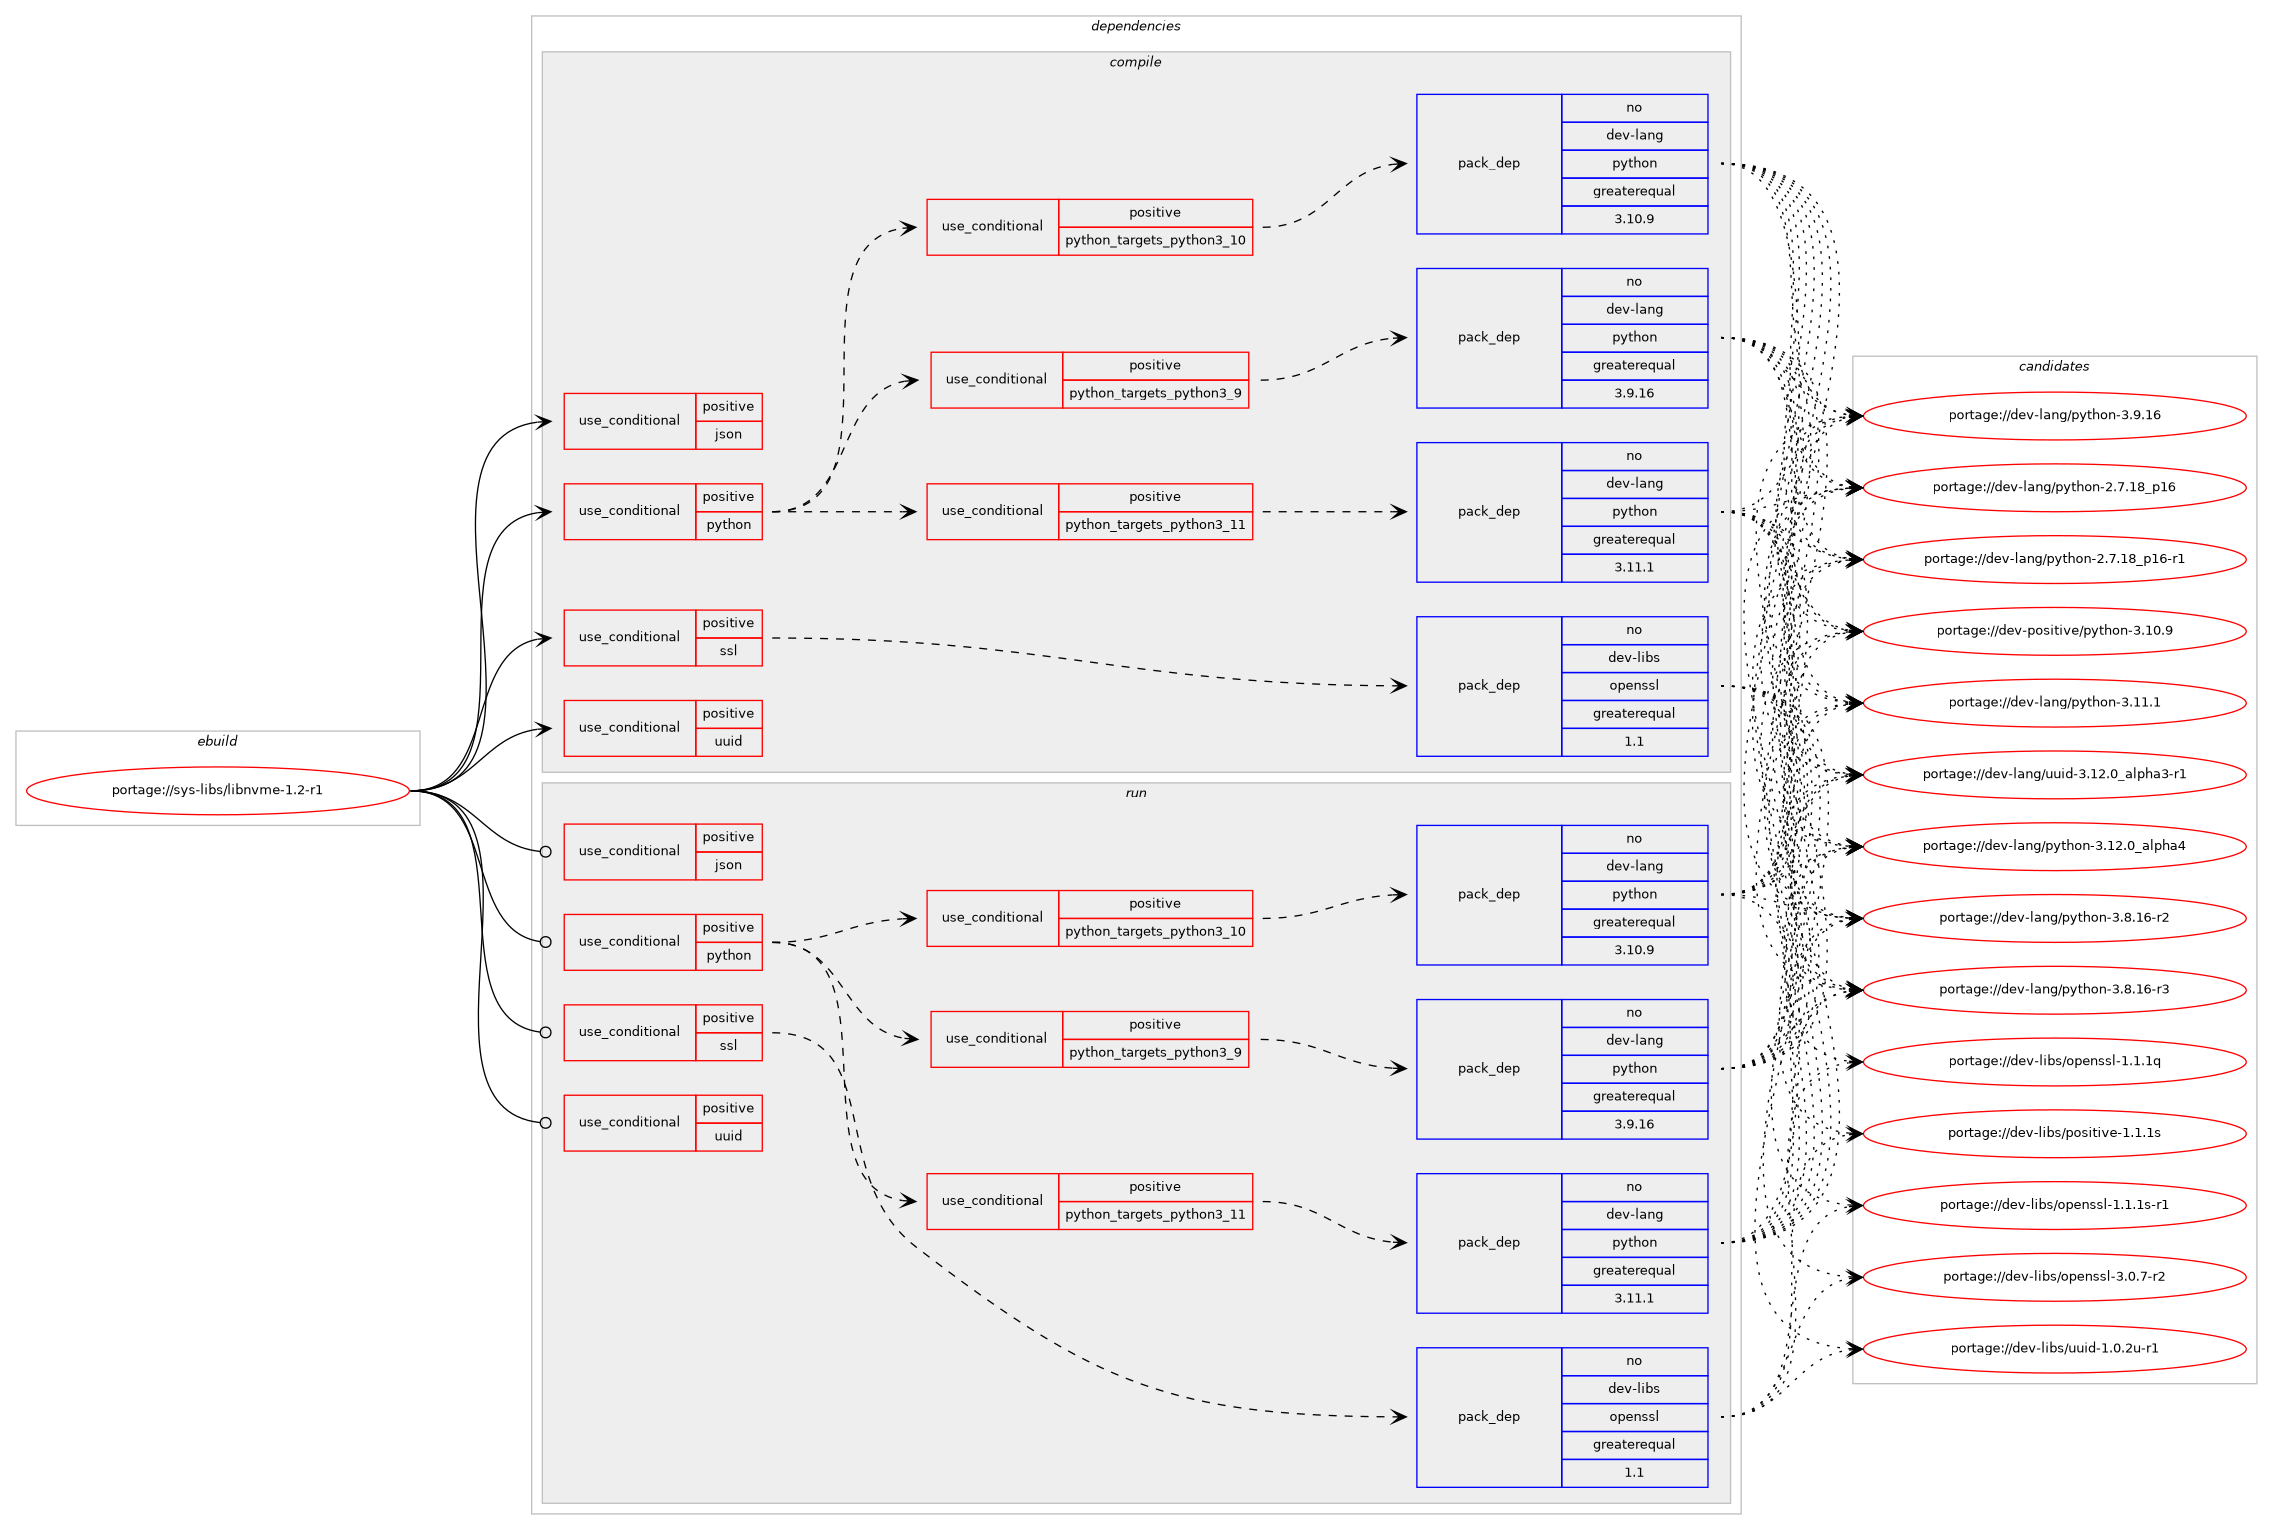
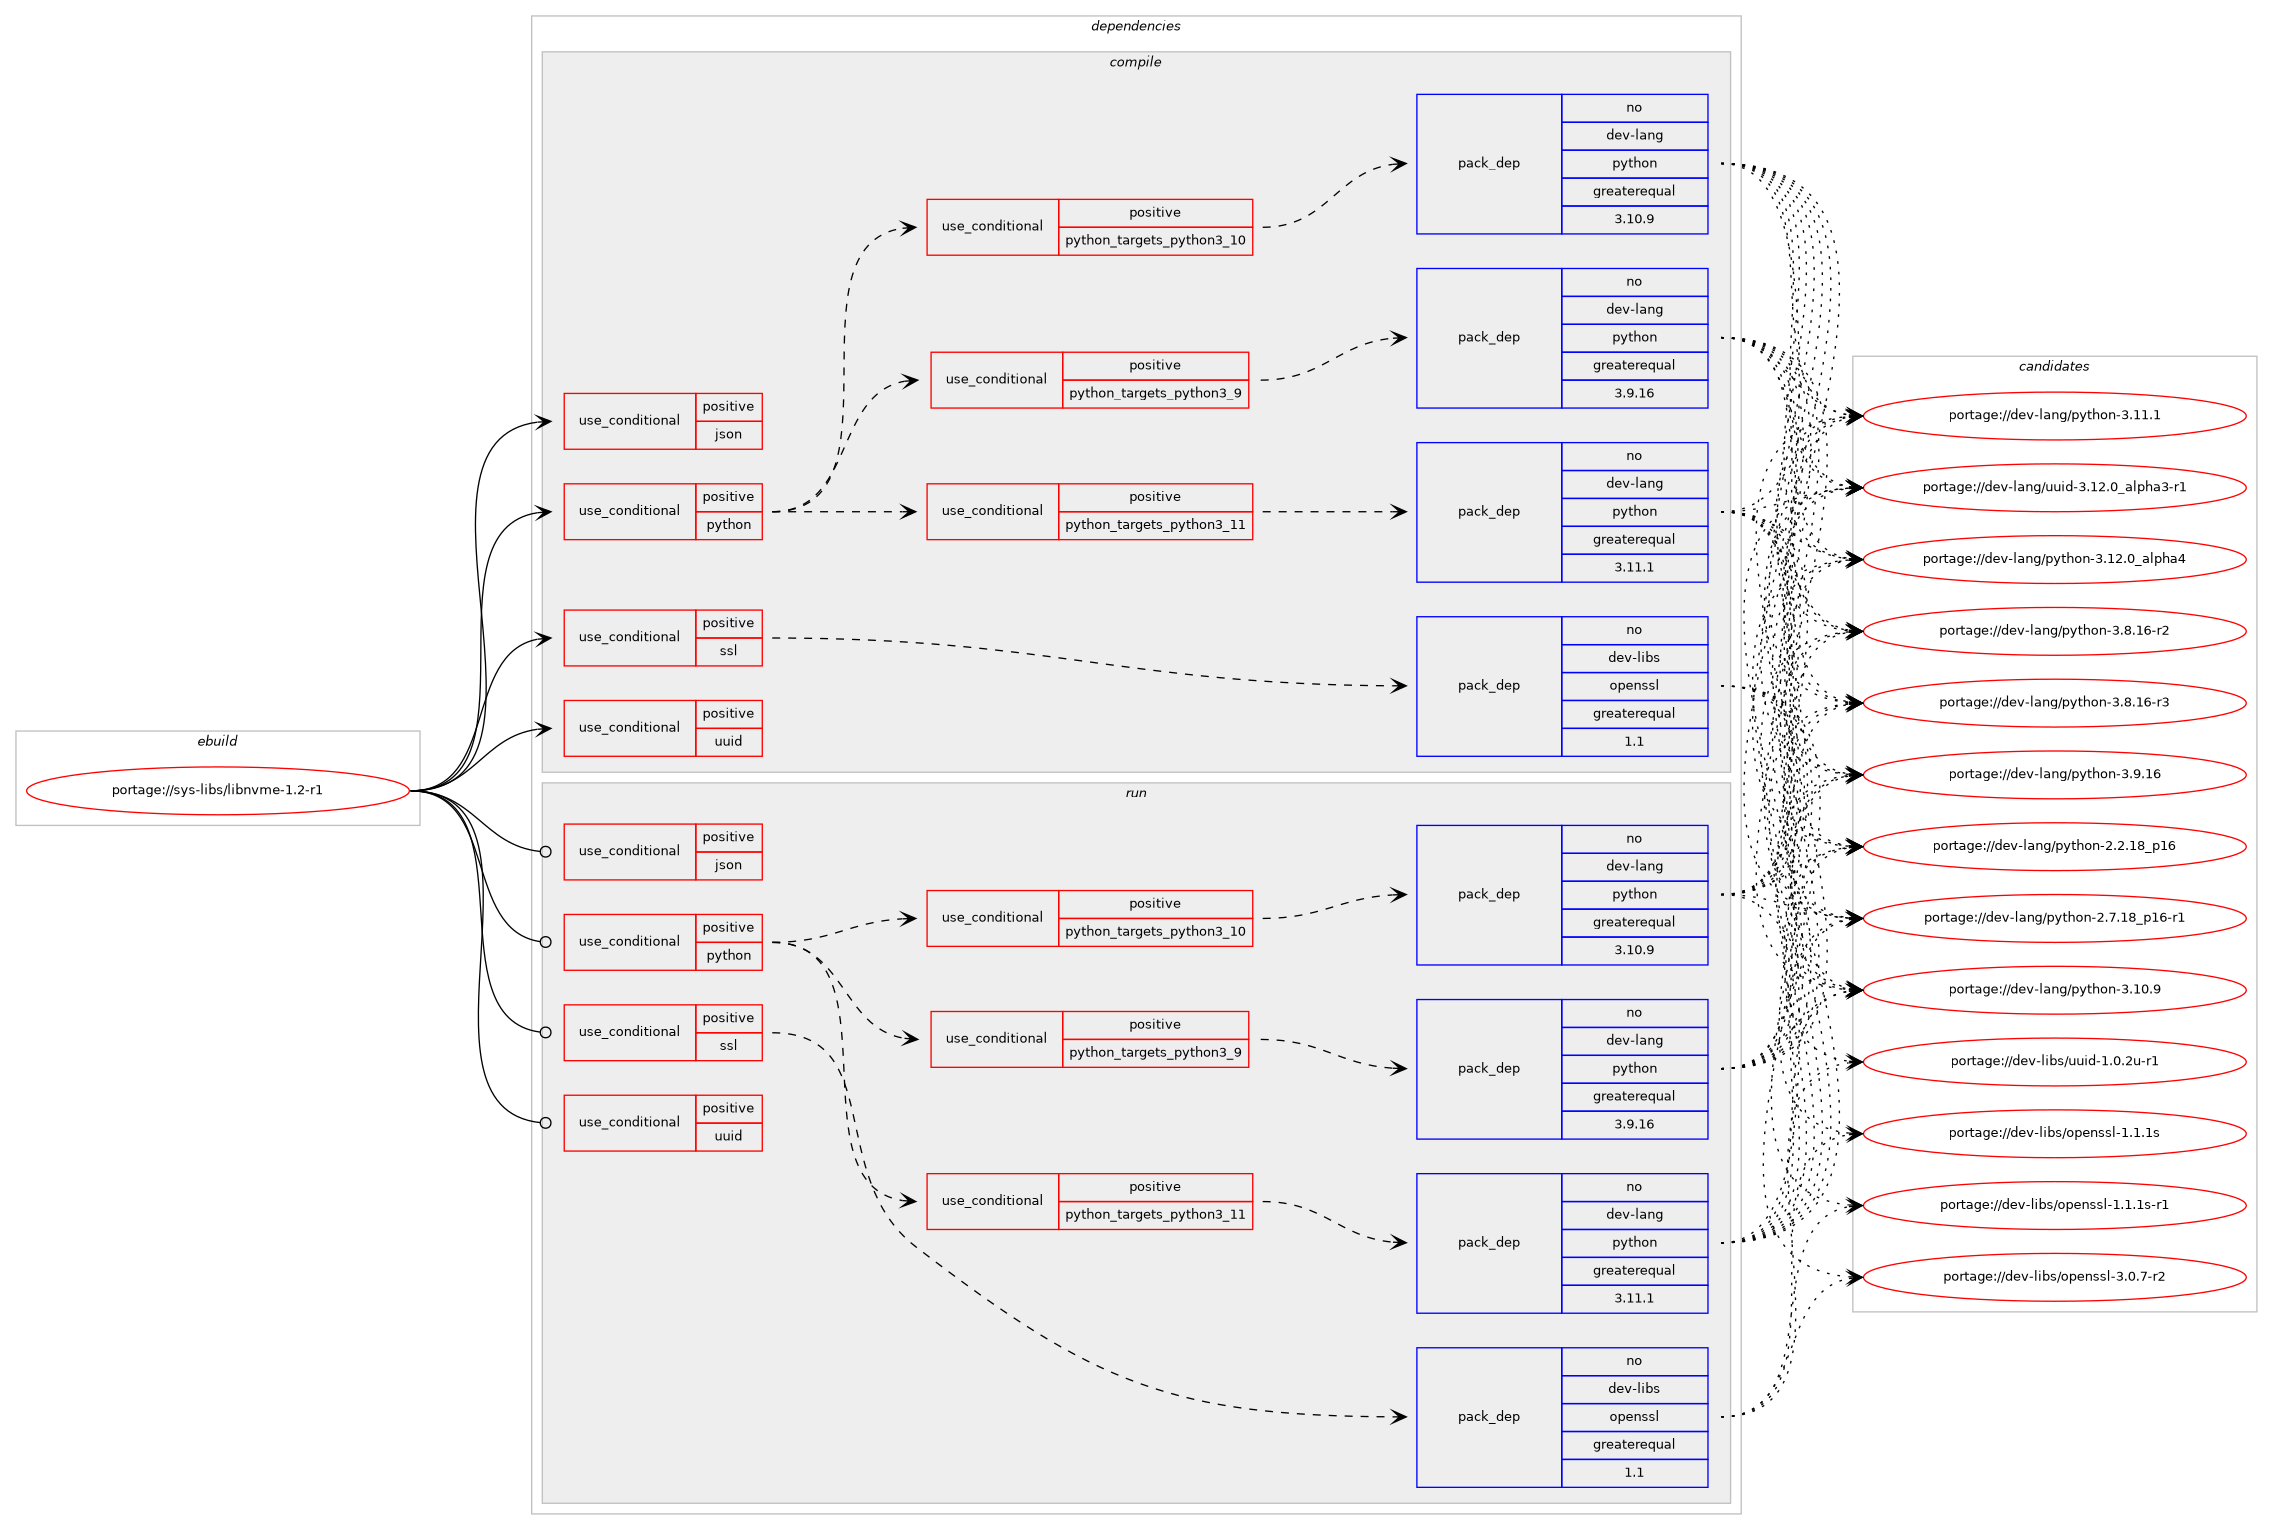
node "portage://dev-lang/python-2.7.18_p16": label "portage://dev-lang/python-2.7.18_p16" -> "portage://dev-lang/python-2.2.18_p16"
node "portage://dev-positive/python-3.10.9": label "portage://dev-positive/python-3.10.9" -> "portage://dev-lang/python-3.10.9"
node "portage://dev-libs/openssl-1.1.1q": removed
node "portage://dev-libs/positive-1.1.1s": label "portage://dev-libs/positive-1.1.1s" -> "portage://dev-libs/openssl-1.1.1s"
